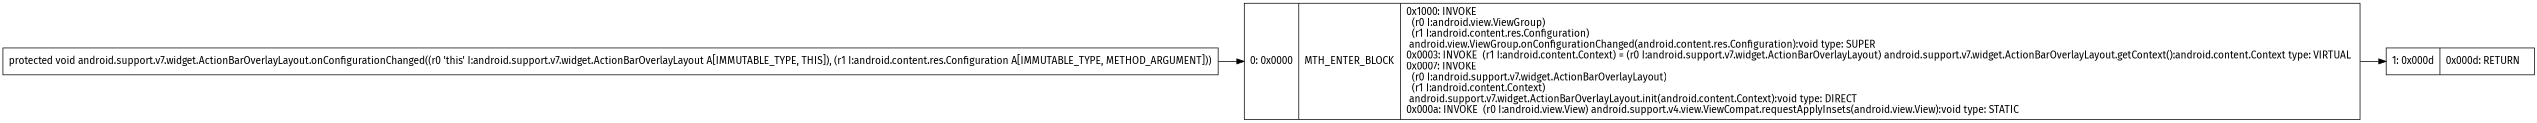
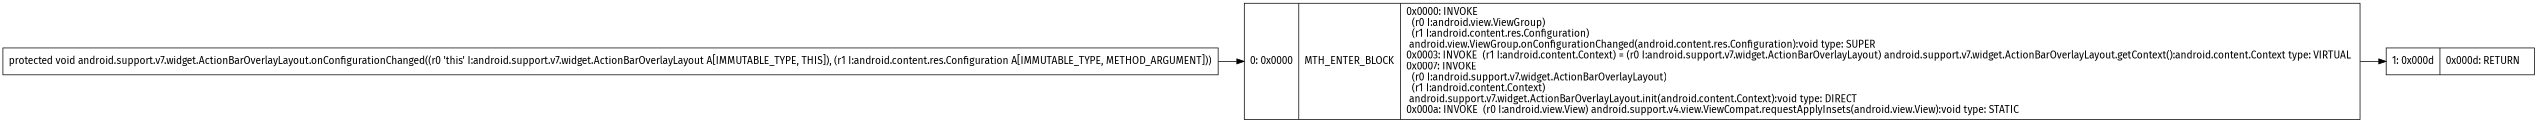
node "0: 0x0000": text "0x1000: INVOKE" -> "0x0000: INVOKE"
